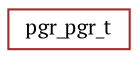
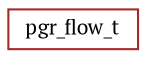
node "pgr_pgr_t": label "pgr_pgr_t" -> "pgr_flow_t"
